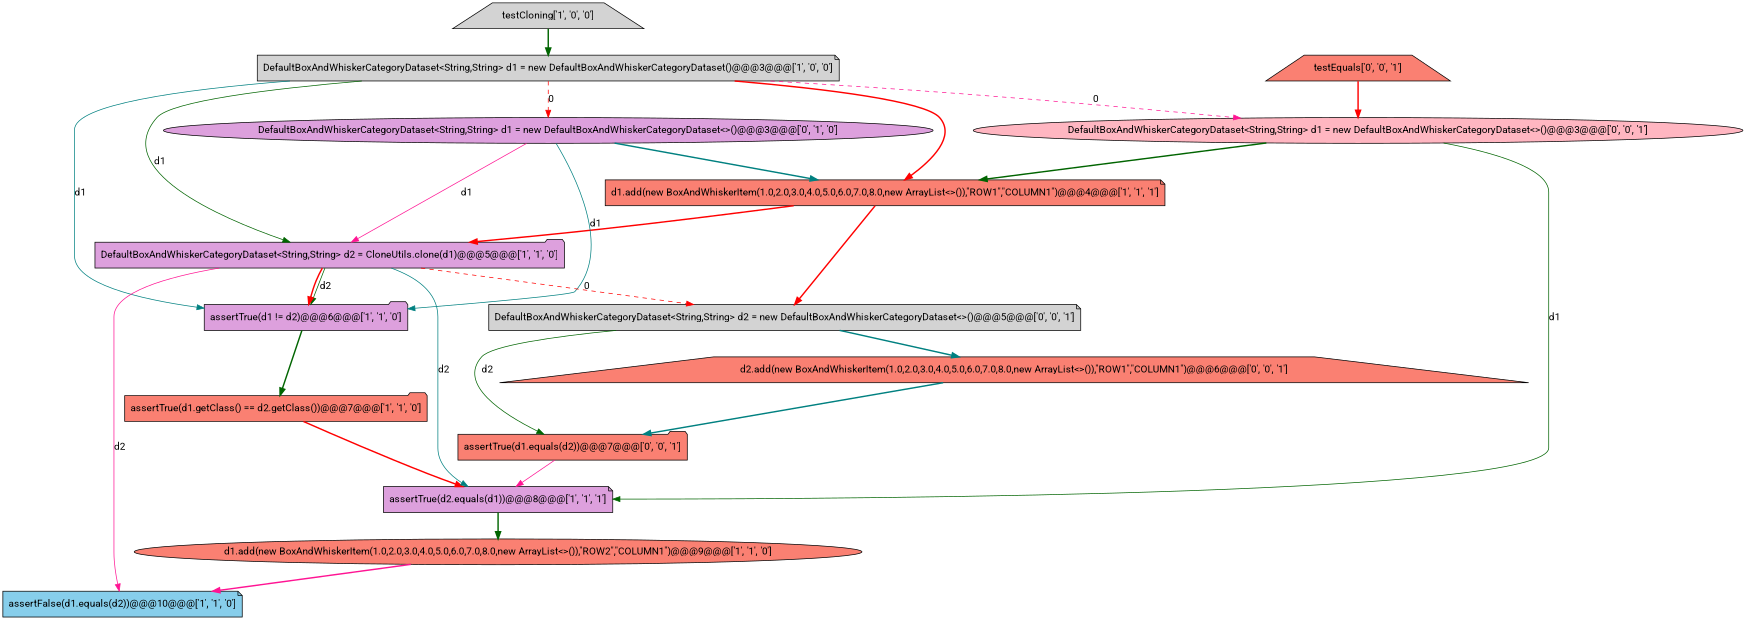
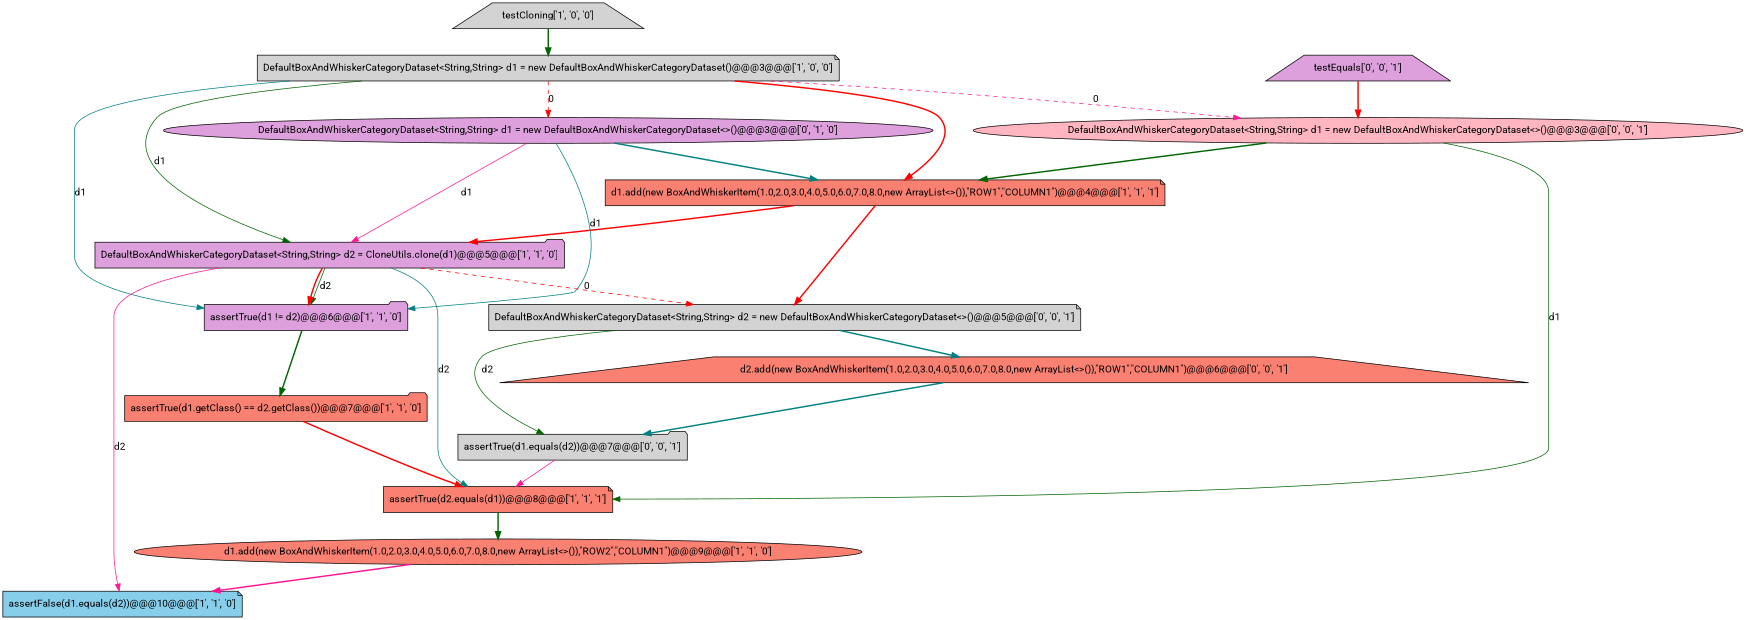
node "testEquals['0', '0', '1']": fillcolor salmon -> plum
node "assertTrue(d1.equals(d2))@@@7@@@['0', '0', '1']": fillcolor salmon -> lightgrey
node "assertTrue(d2.equals(d1))@@@8@@@['1', '1', '1']": fillcolor plum -> salmon
